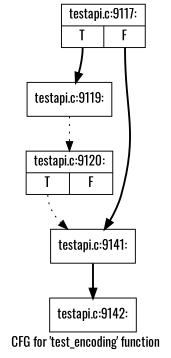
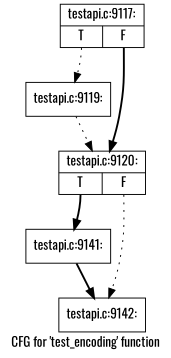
edge "testapi.c:9117:" -> "testapi.c:9119:": style bold -> dotted
edge "testapi.c:9117:" -> "testapi.c:9141:": now "testapi.c:9117:" -> "testapi.c:9120:"
edge "testapi.c:9120:" -> "testapi.c:9141:": style dotted -> bold
edge "testapi.c:9120:" -> "testapi.c:9142:": added
